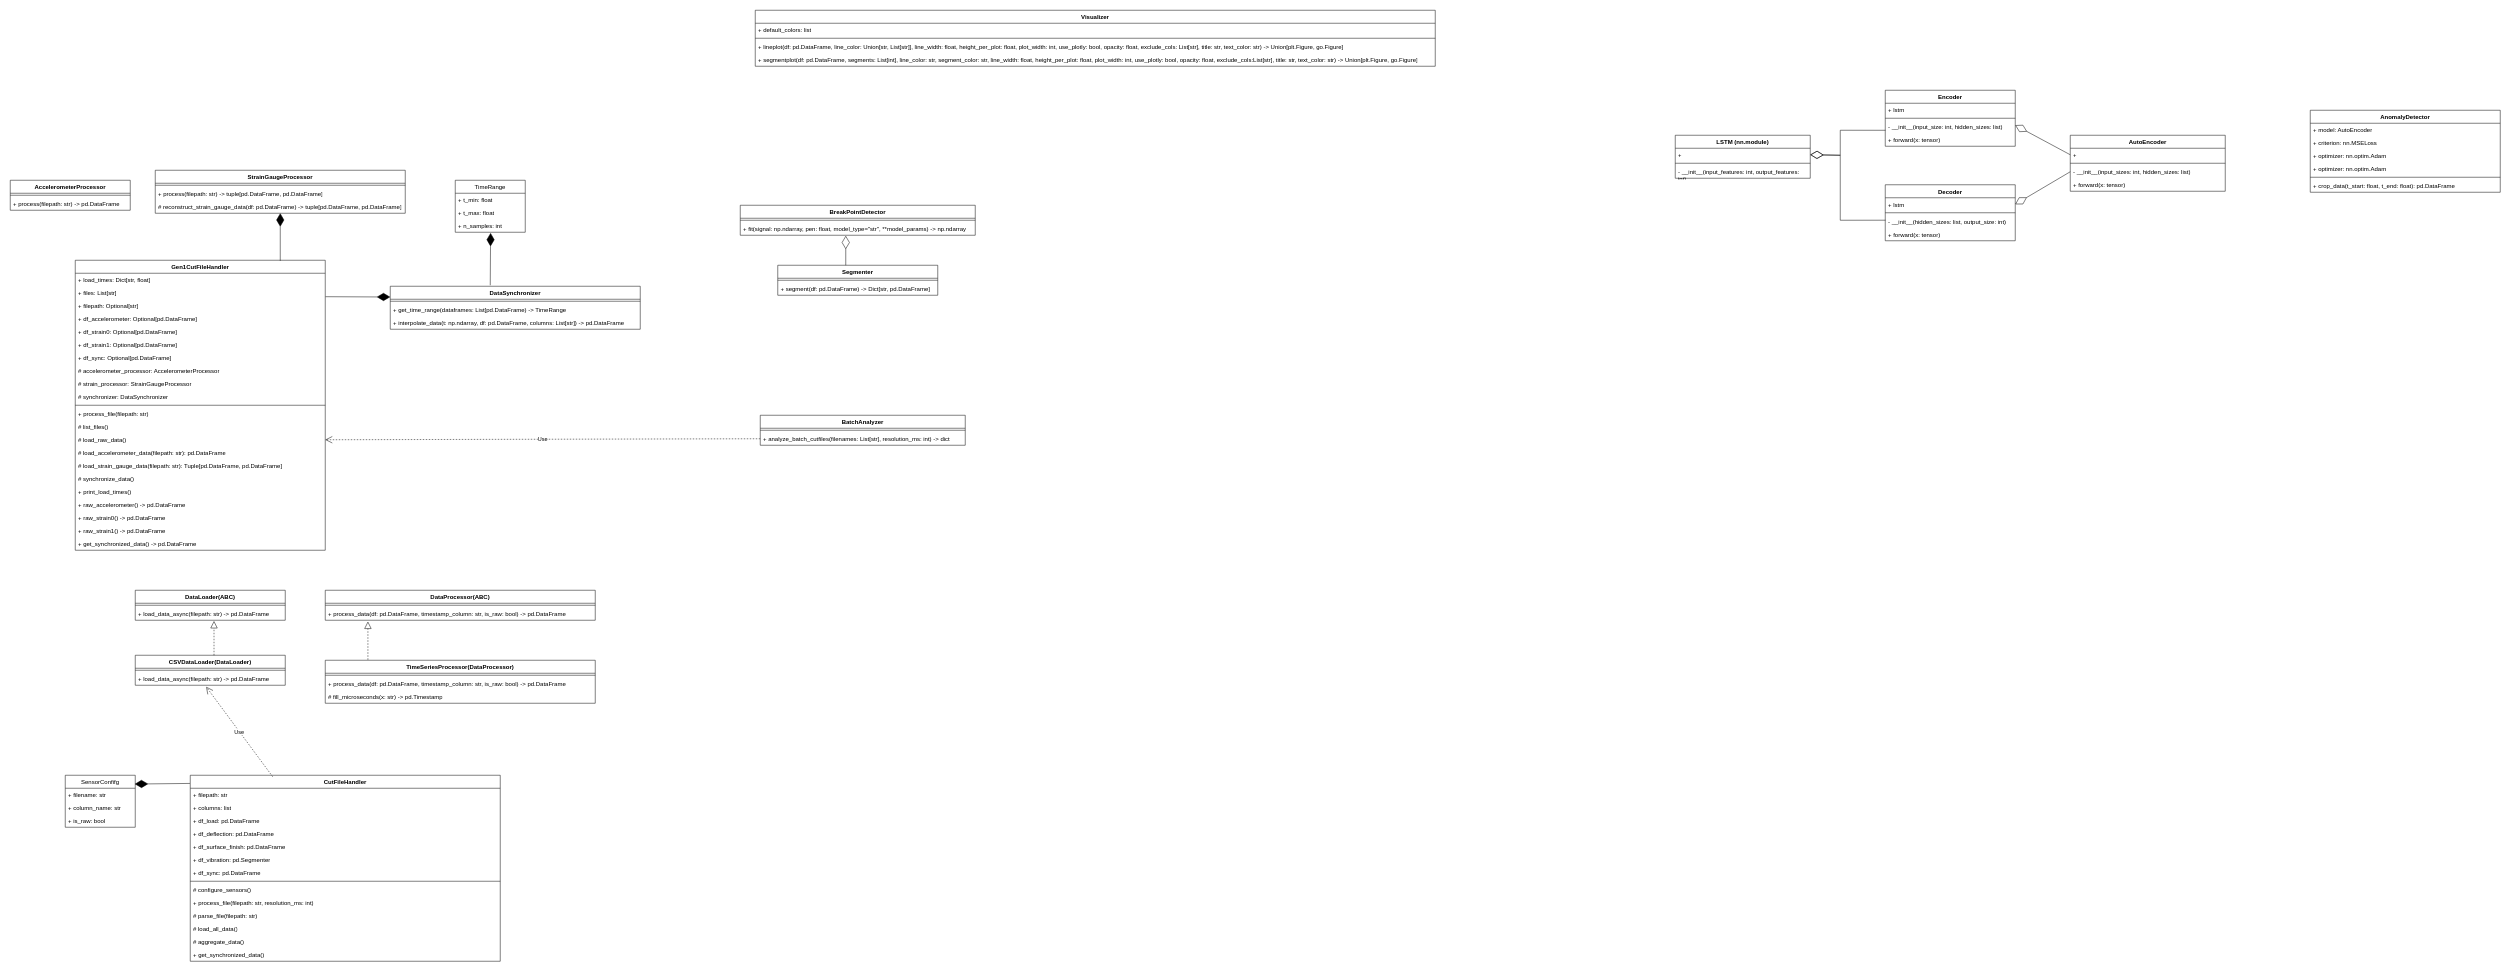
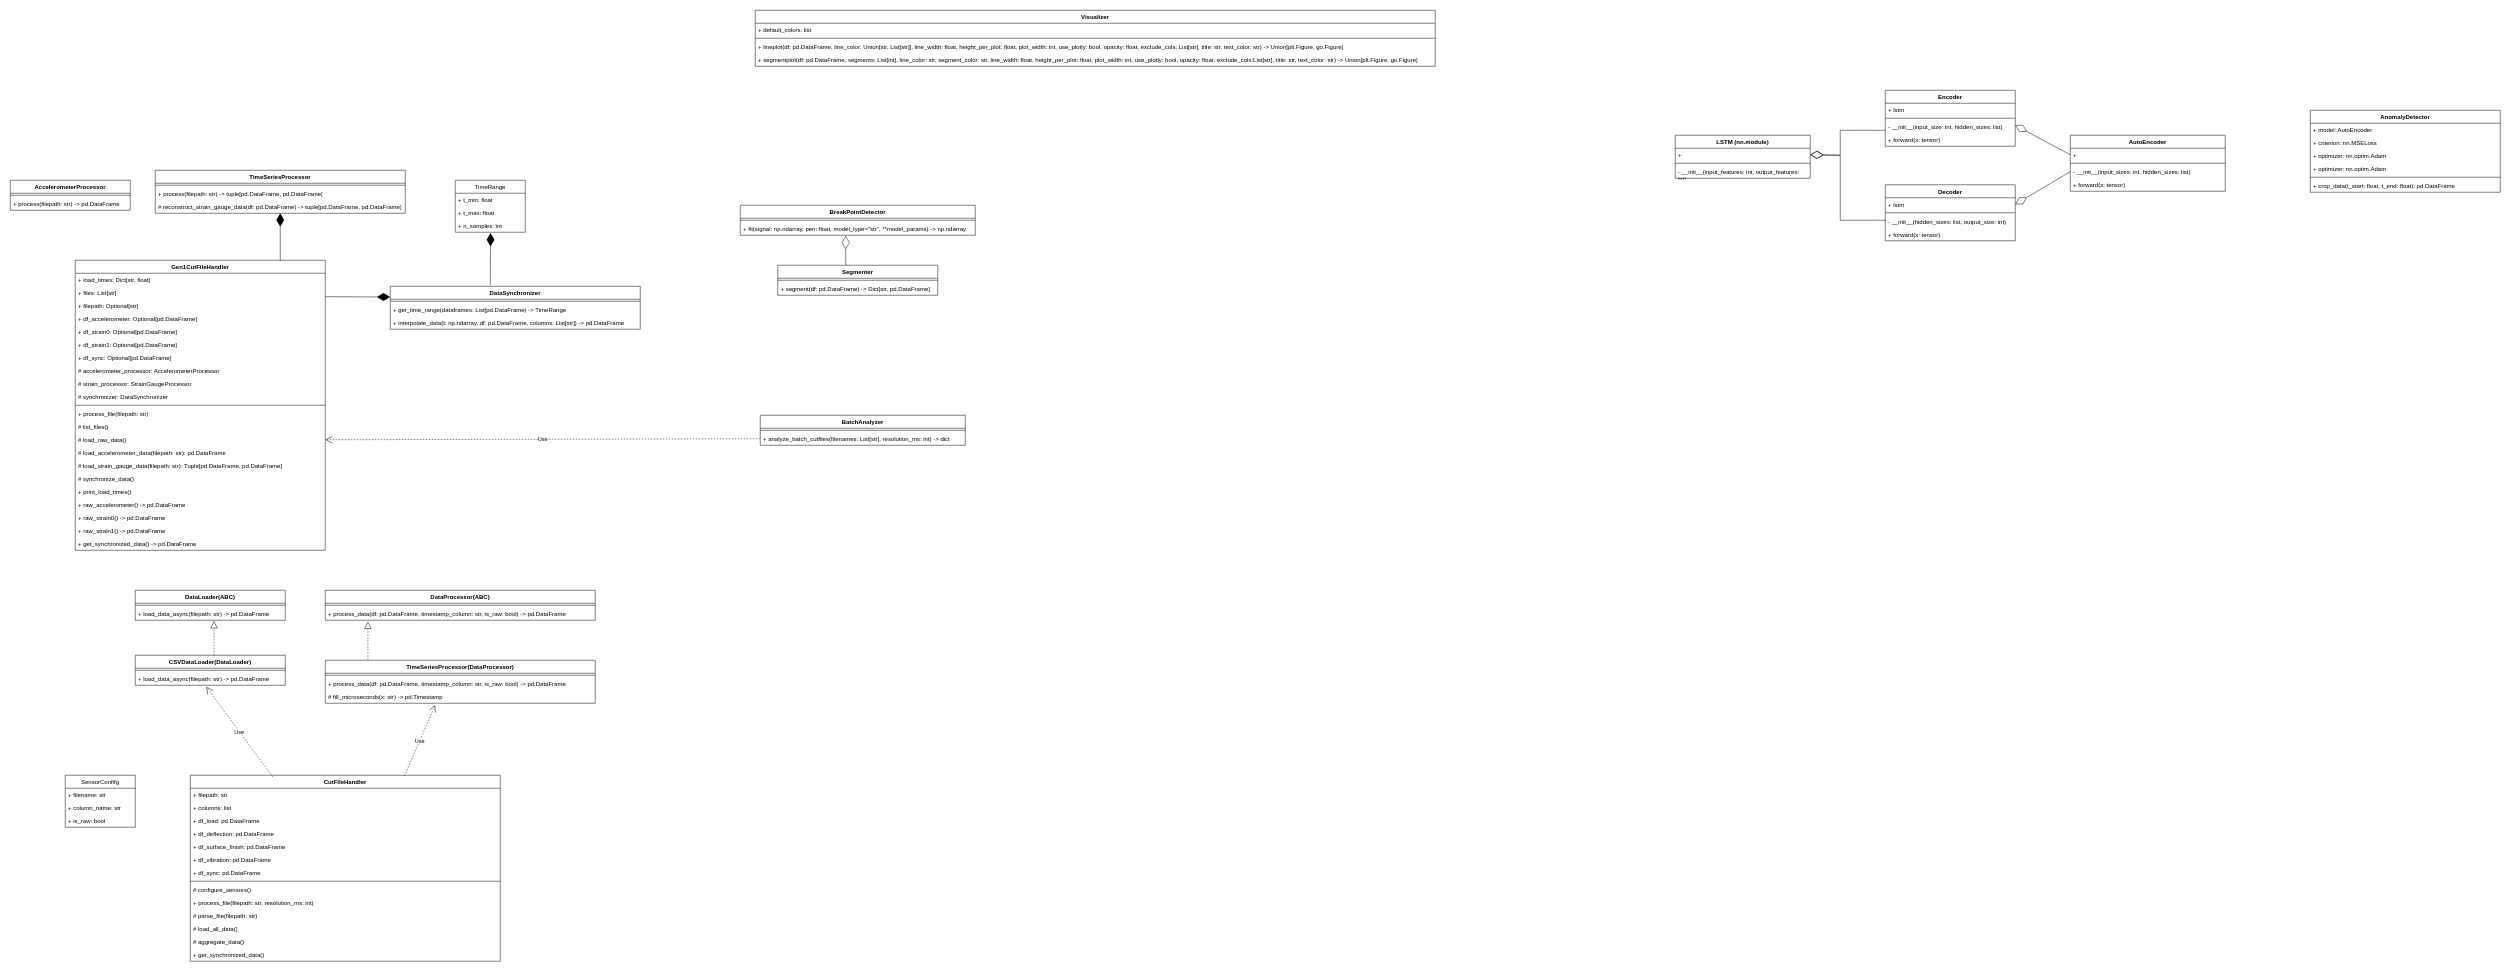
node "StrainGaugeProcessor": label "StrainGaugeProcessor" -> "TimeSeriesProcessor"
edge "CutFileHandler" -> "# fill_microseconds(x: str) -> pd.Timestamp": added, label "Use"
edge "CutFileHandler" -> "SensorConfifg": removed
node "+ df_vibration: pd.Segmenter": label "+ df_vibration: pd.Segmenter" -> "+ df_vibration: pd.DataFrame"
